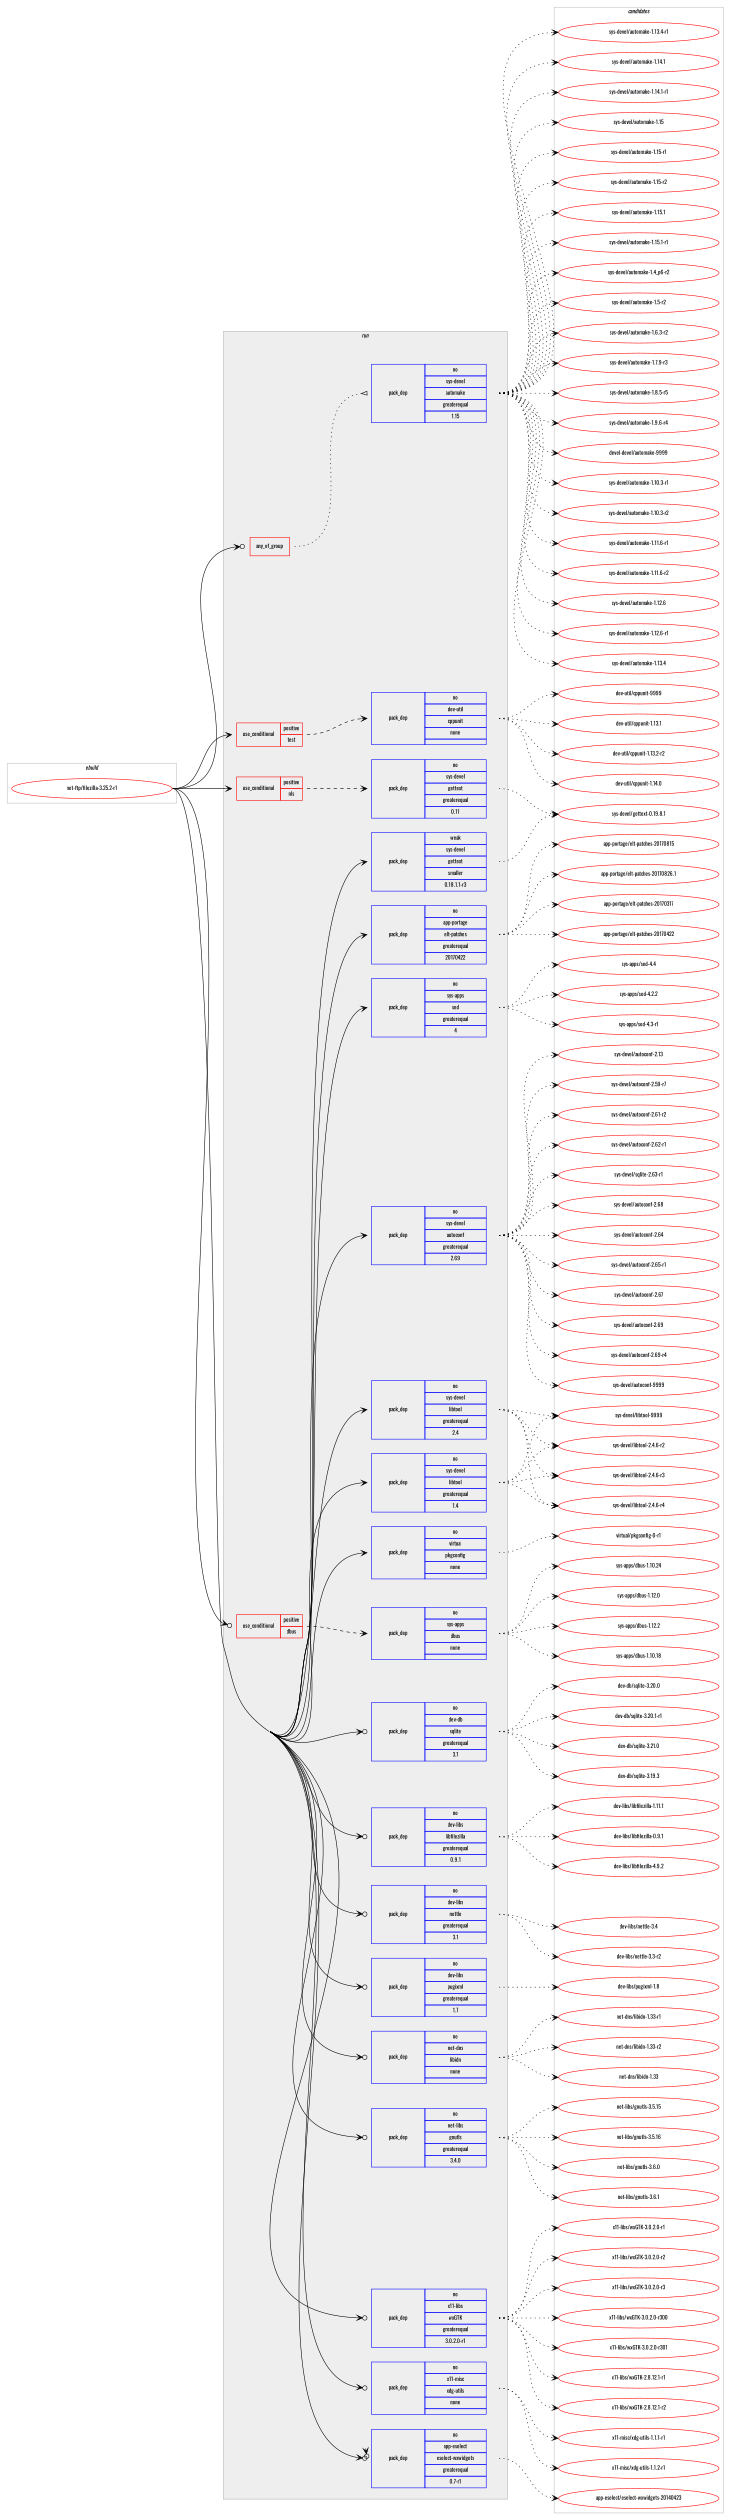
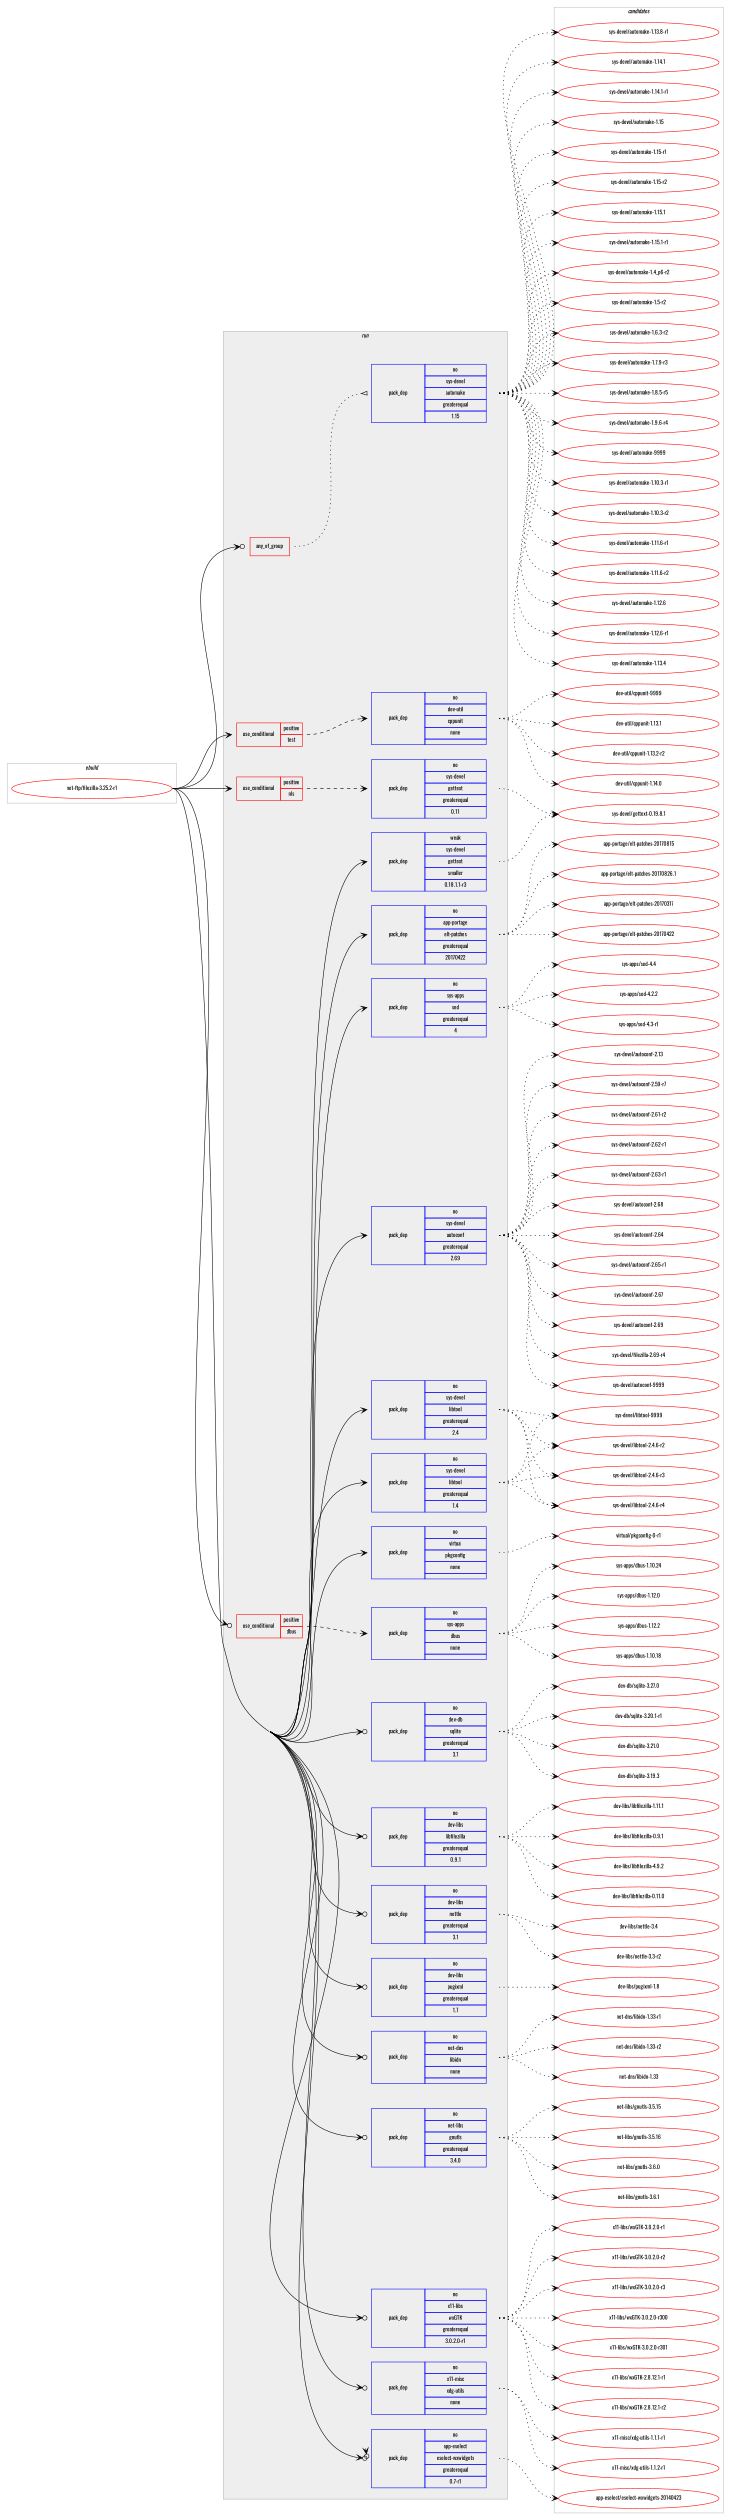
node "sys-devel/automake-1.13.4-r1": label "sys-devel/automake-1.13.4-r1" -> "sys-devel/automake-1.13.8-r1"
node "devel-devel/automake-9999": label "devel-devel/automake-9999" -> "sys-devel/automake-9999"
node "sys-devel/sqlite-2.63-r1": label "sys-devel/sqlite-2.63-r1" -> "sys-devel/autoconf-2.63-r1"
node "sys-devel/autoconf-2.69-r4": label "sys-devel/autoconf-2.69-r4" -> "sys-devel/filezilla-2.69-r4"
node "dev-db/sqlite-3.20.0": label "dev-db/sqlite-3.20.0" -> "dev-db/sqlite-3.27.0"
node "dev-libs/libfilezilla-0.11.0": added
